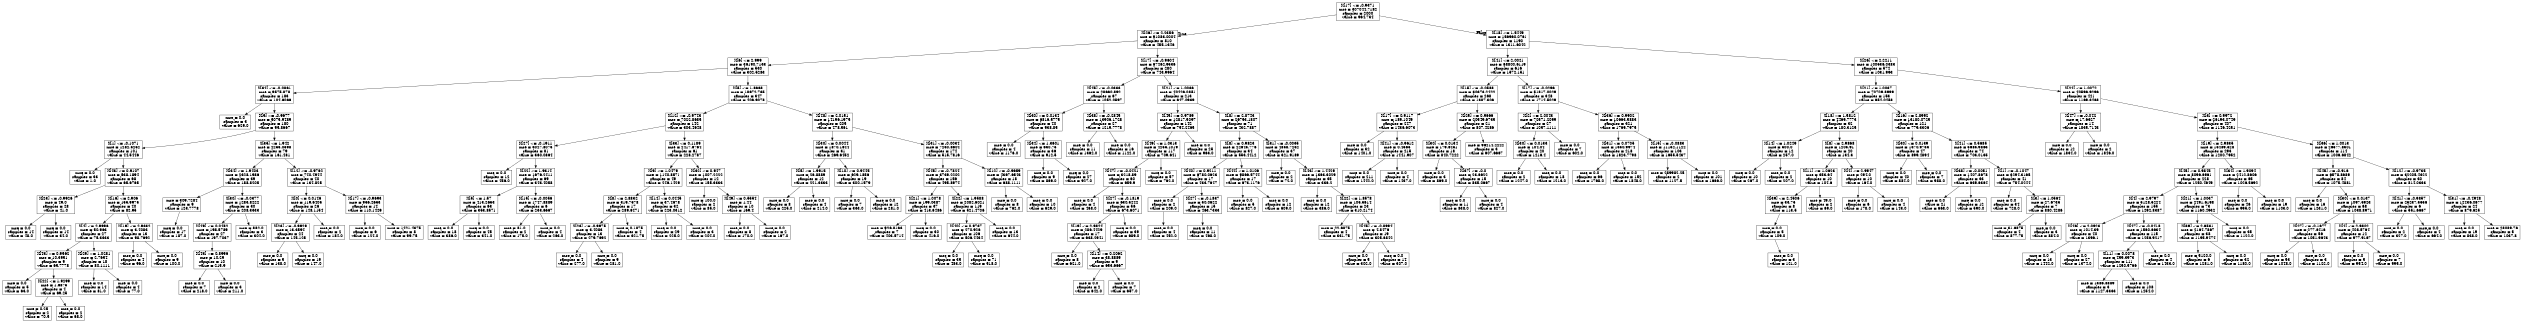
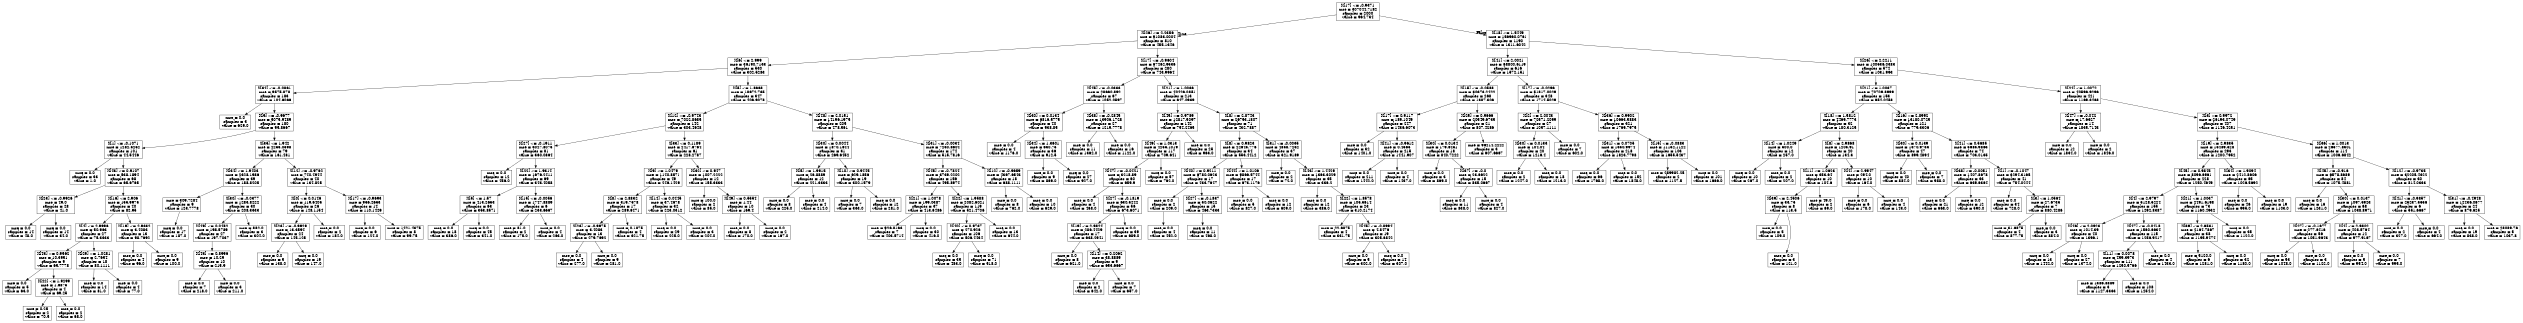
node "mse = 0.0 value = 21 value = 668.0": label "mse = 0.0 value = 21 value = 668.0" -> "mse = 0.0 samples = 21 value = 668.0"
edge "mse = 0.0 samples = 5 value = 109.0" -> "mse = 0.0 samples = 3 value = 121.0": now "X[39] <= 2.4506 mse = 33.75 samples = 8 value = 113.5" -> "mse = 0.0 samples = 3 value = 121.0"
